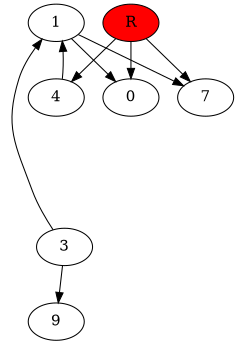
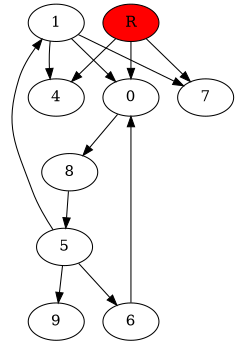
edge "4" -> "1": reversed
node "8": added
node "3": label "3" -> "5"
node "6": added
